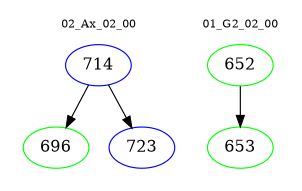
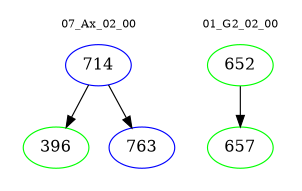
cluster "02_Ax_02_00": label "02_Ax_02_00" -> "07_Ax_02_00"
node "696": label "696" -> "396"
node "723": label "723" -> "763"
node "653": label "653" -> "657"
